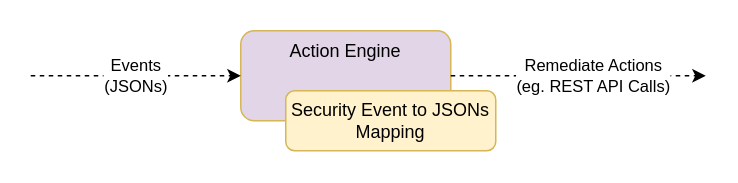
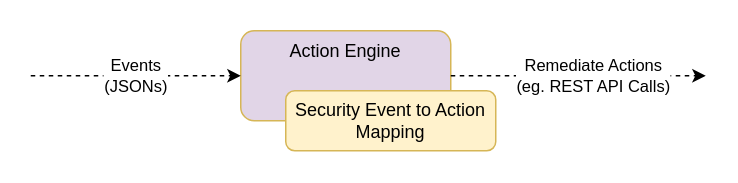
node "Security Event to JSONs Mapping": label "Security Event to JSONs Mapping" -> "Security Event to Action Mapping"
